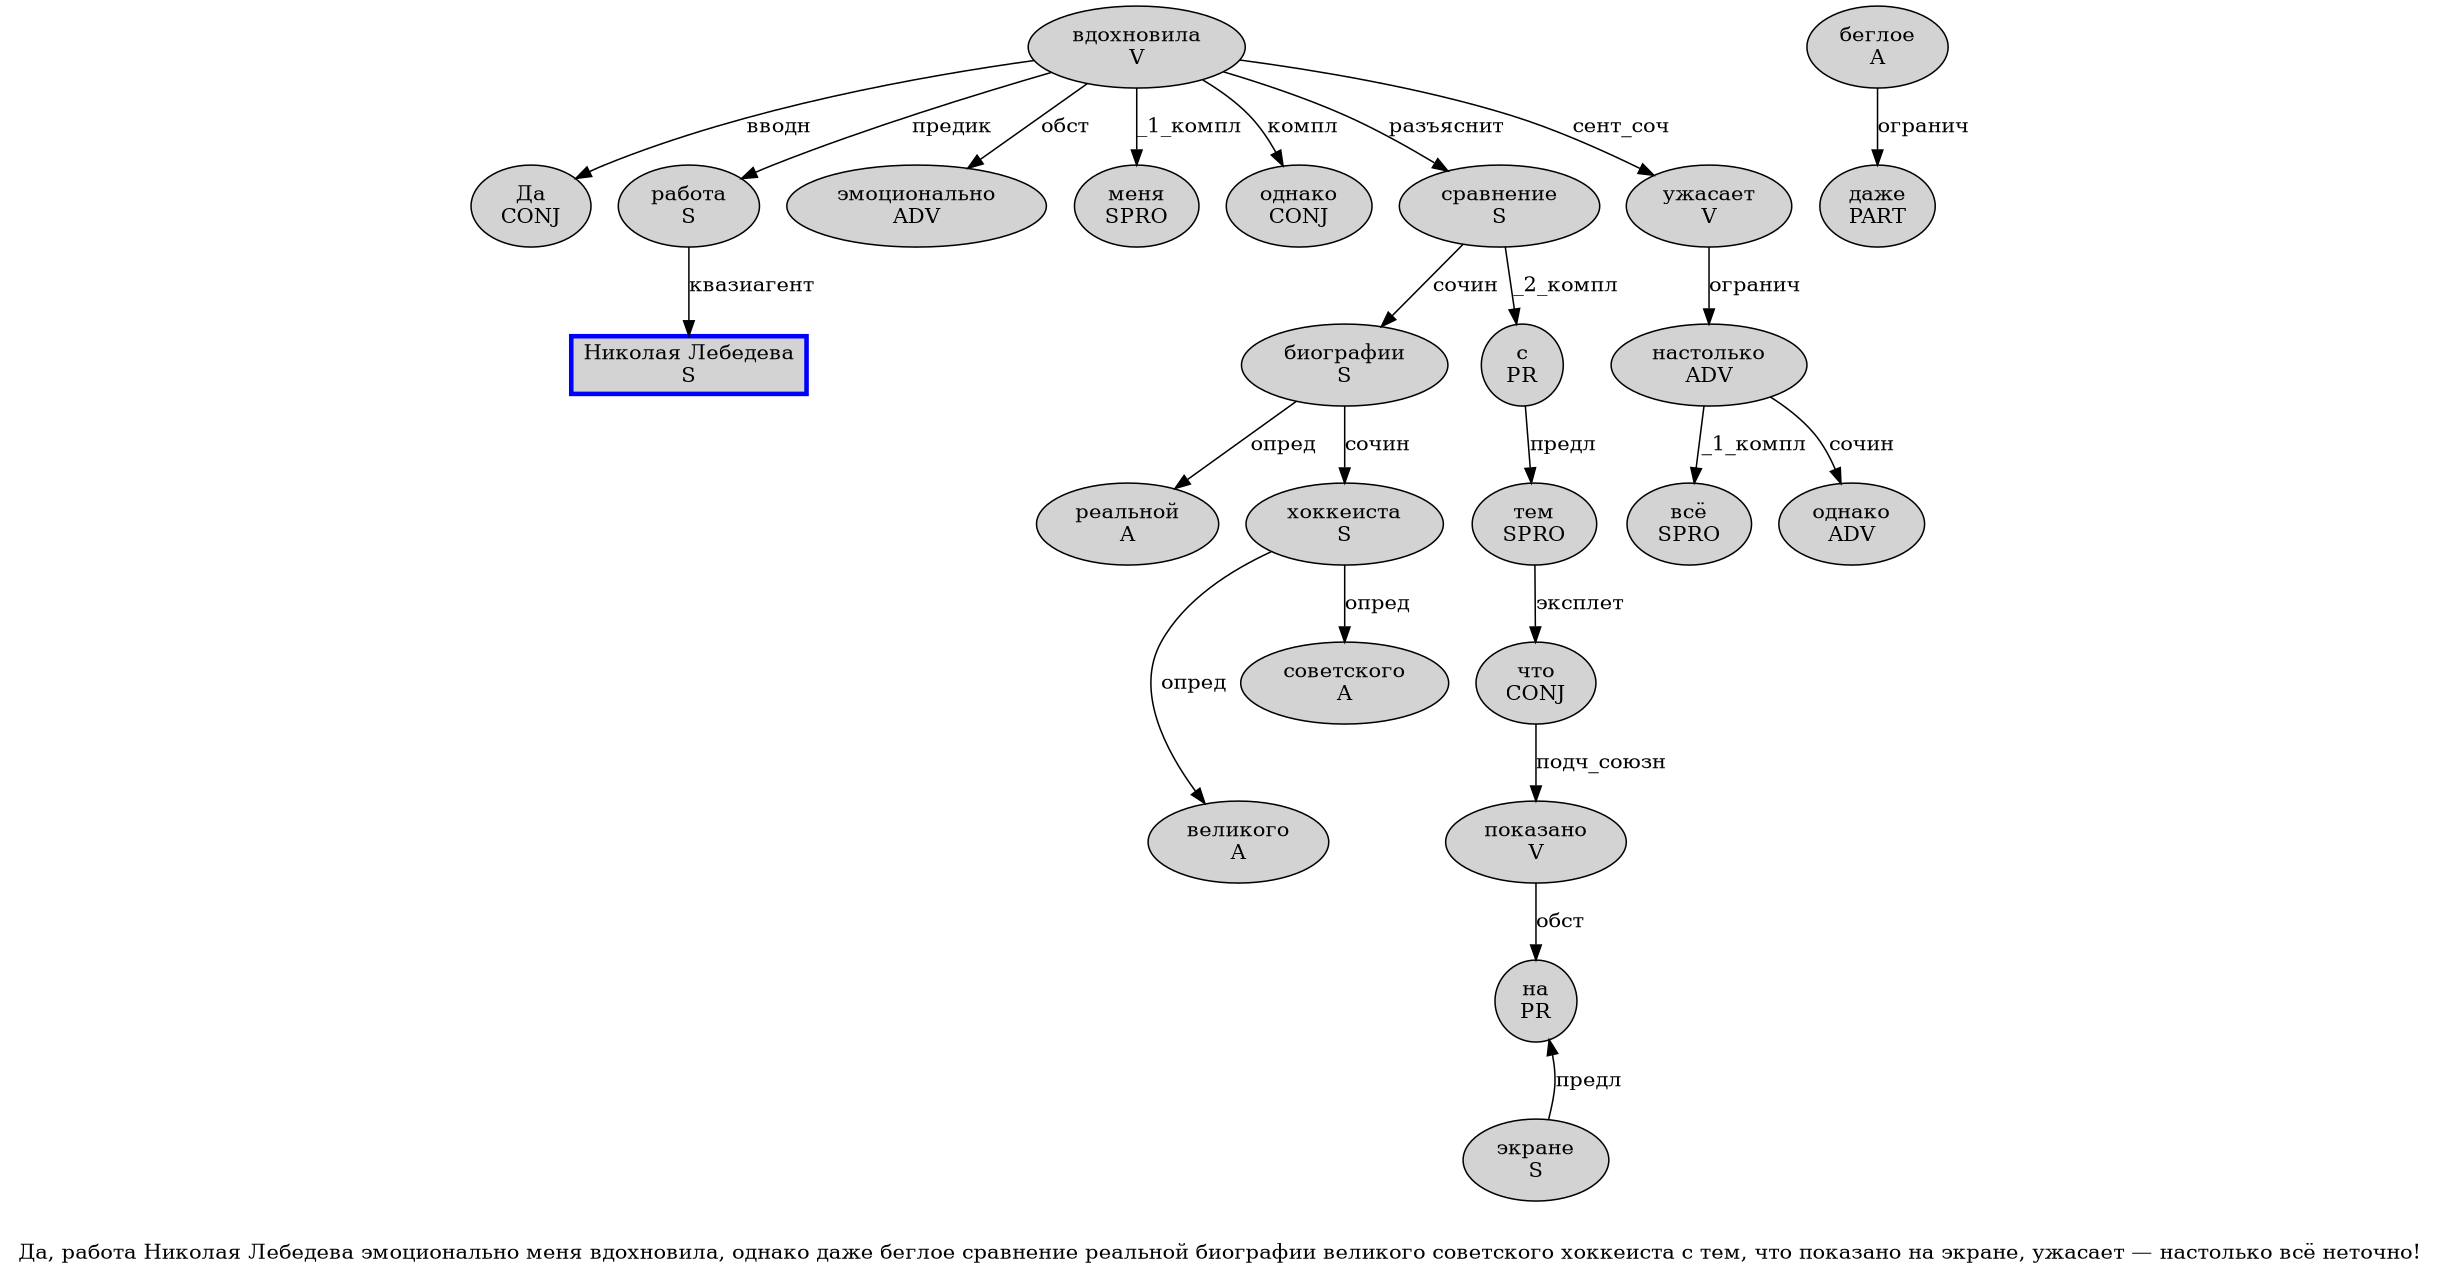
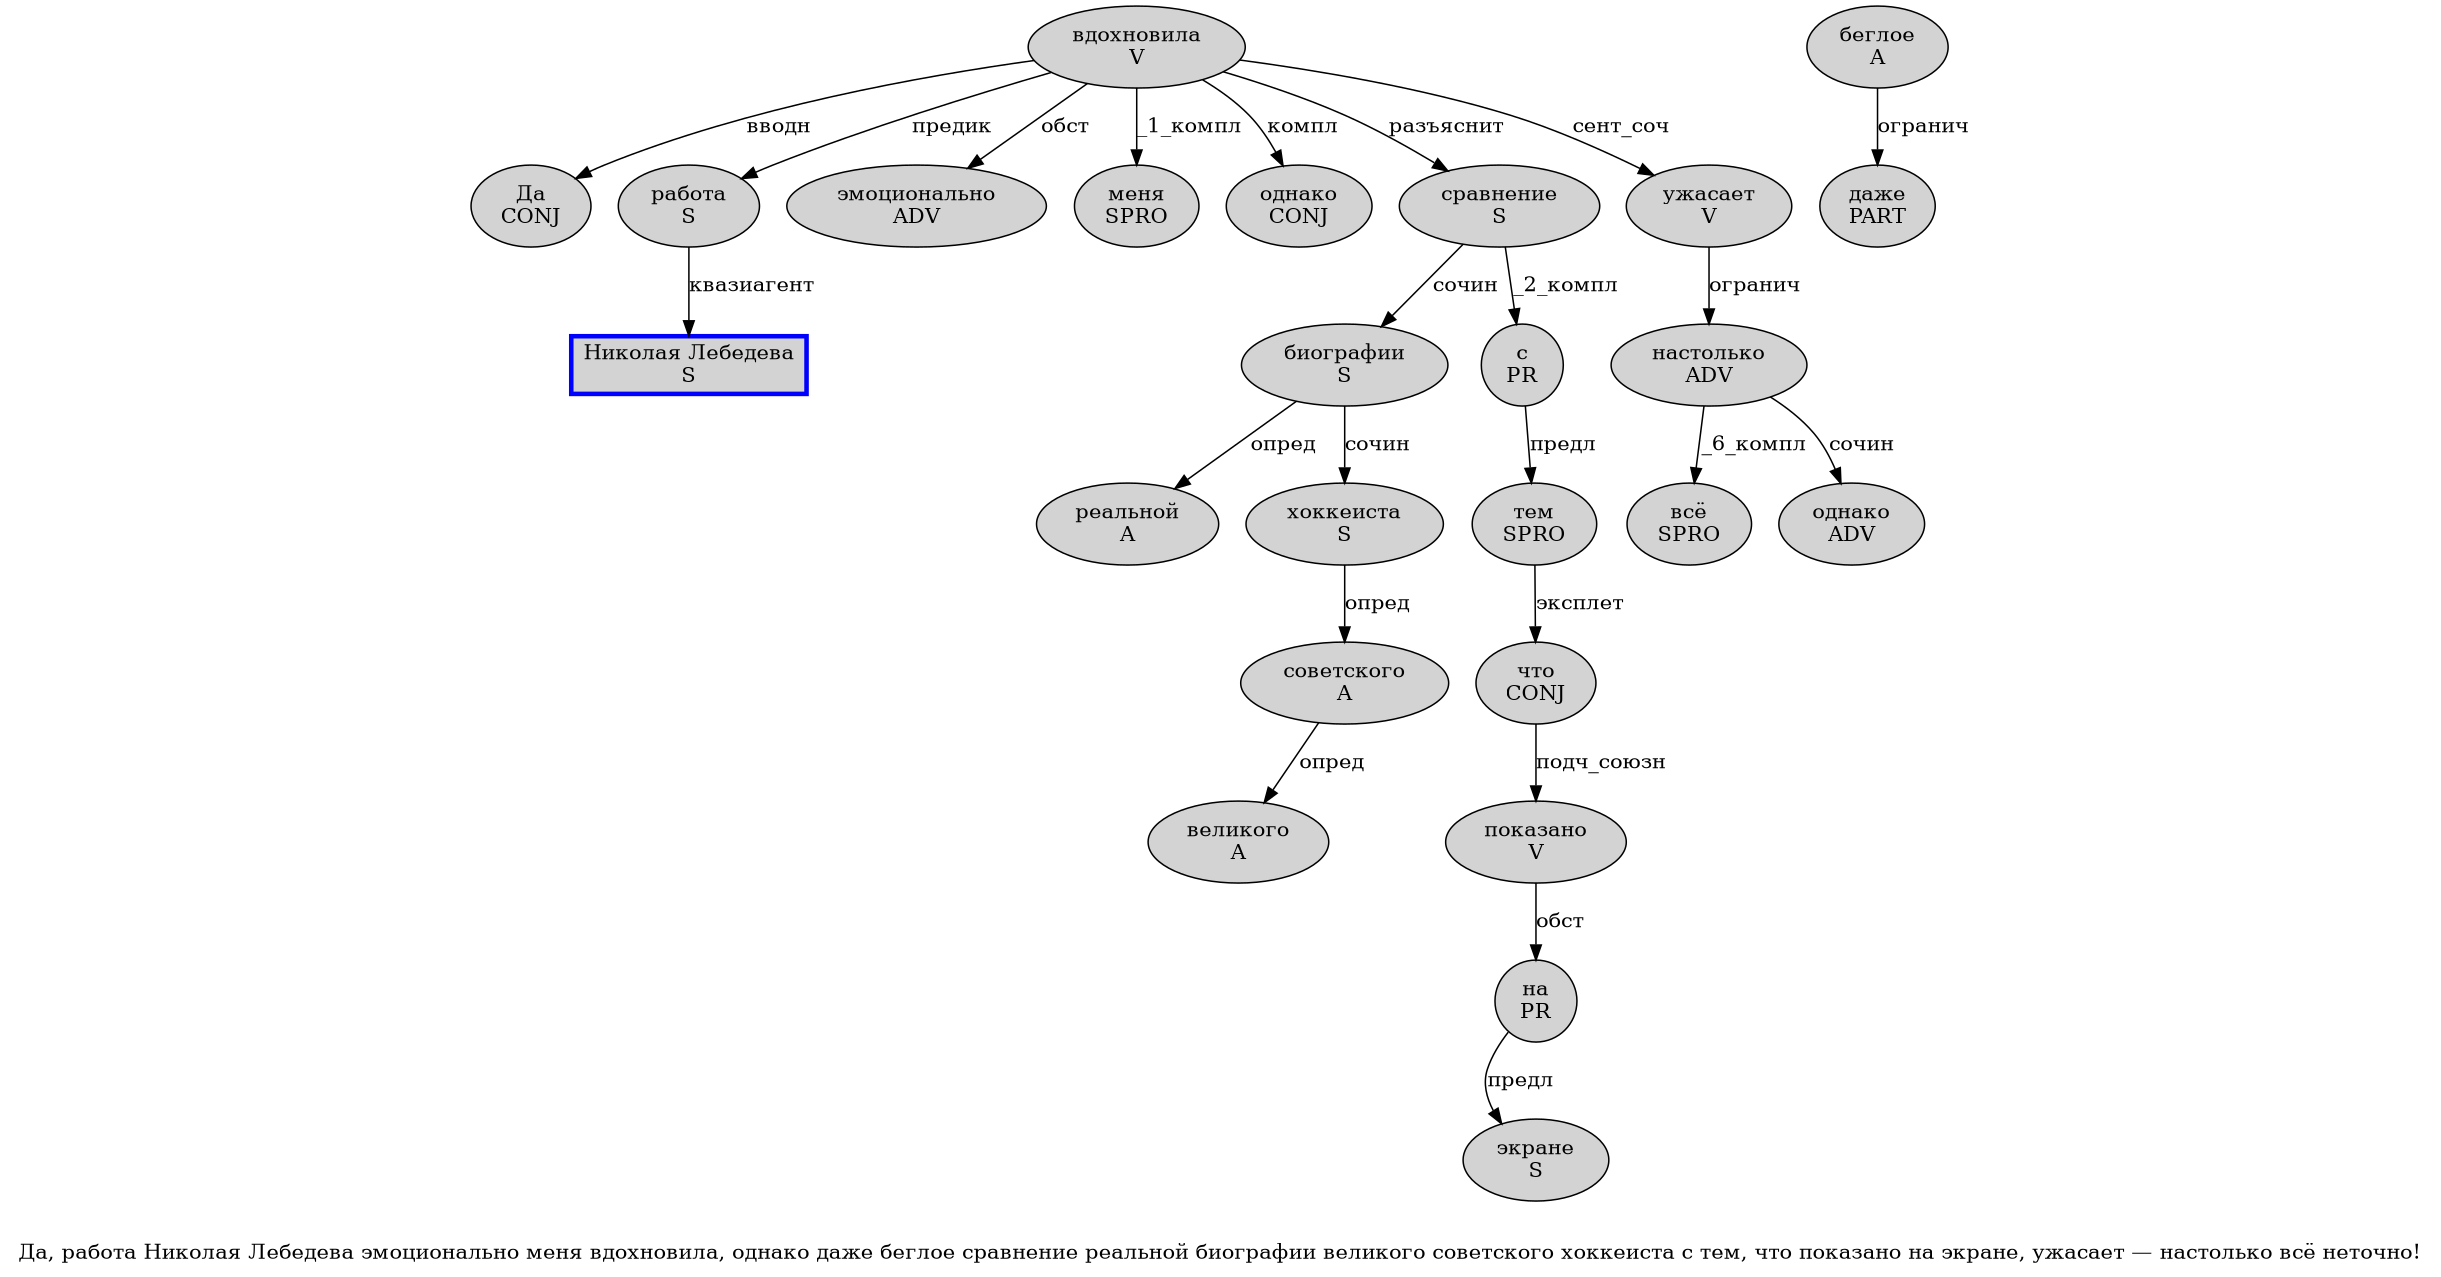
edge "настолько ADV" -> "всё SPRO": label "_1_компл" -> "_6_компл"
edge "хоккеиста S" -> "великого A": now "советского A" -> "великого A"
edge "экране S" -> "на PR": reversed
